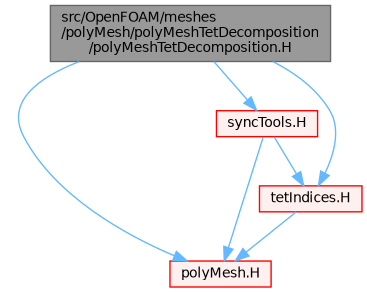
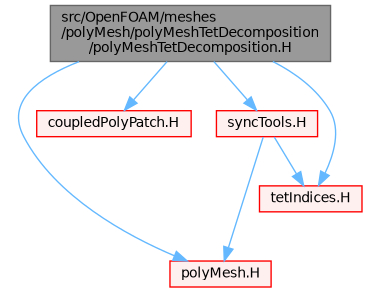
node "coupledPolyPatch.H": added
edge "tetIndices.H" -> "polyMesh.H": removed
